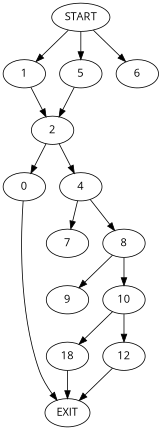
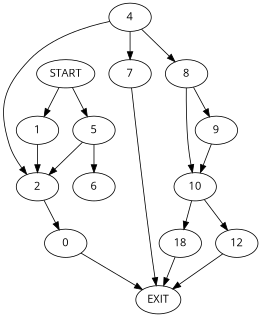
edge "START" -> "6": now "5" -> "6"
edge "2" -> "4": reversed
edge "9" -> "10": added
edge "7" -> "EXIT": added
